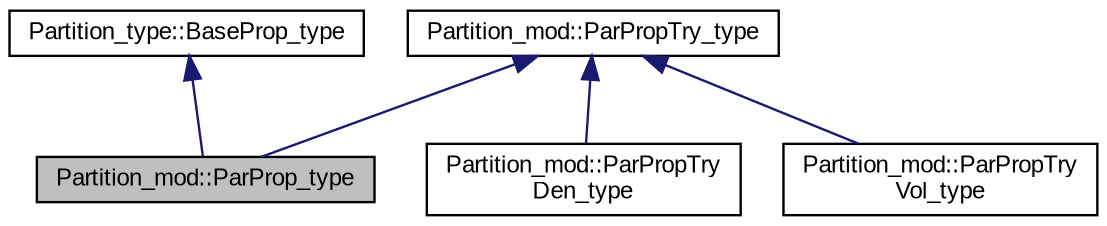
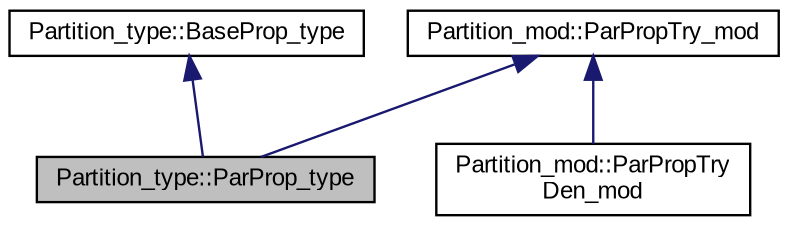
node "Partition_mod::ParPropTry_type": label "Partition_mod::ParPropTry_type" -> "Partition_mod::ParPropTry_mod"
node "Partition_mod::ParProp_type": label "Partition_mod::ParProp_type" -> "Partition_type::ParProp_type"
node "Partition_mod::ParPropTry Den_type": label "Partition_mod::ParPropTry Den_type" -> "Partition_mod::ParPropTry Den_mod"
node "Partition_mod::ParPropTry Vol_type": removed
